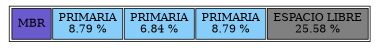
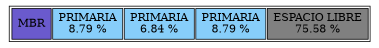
node "MBR": text "25.58 %" -> "75.58 %"
